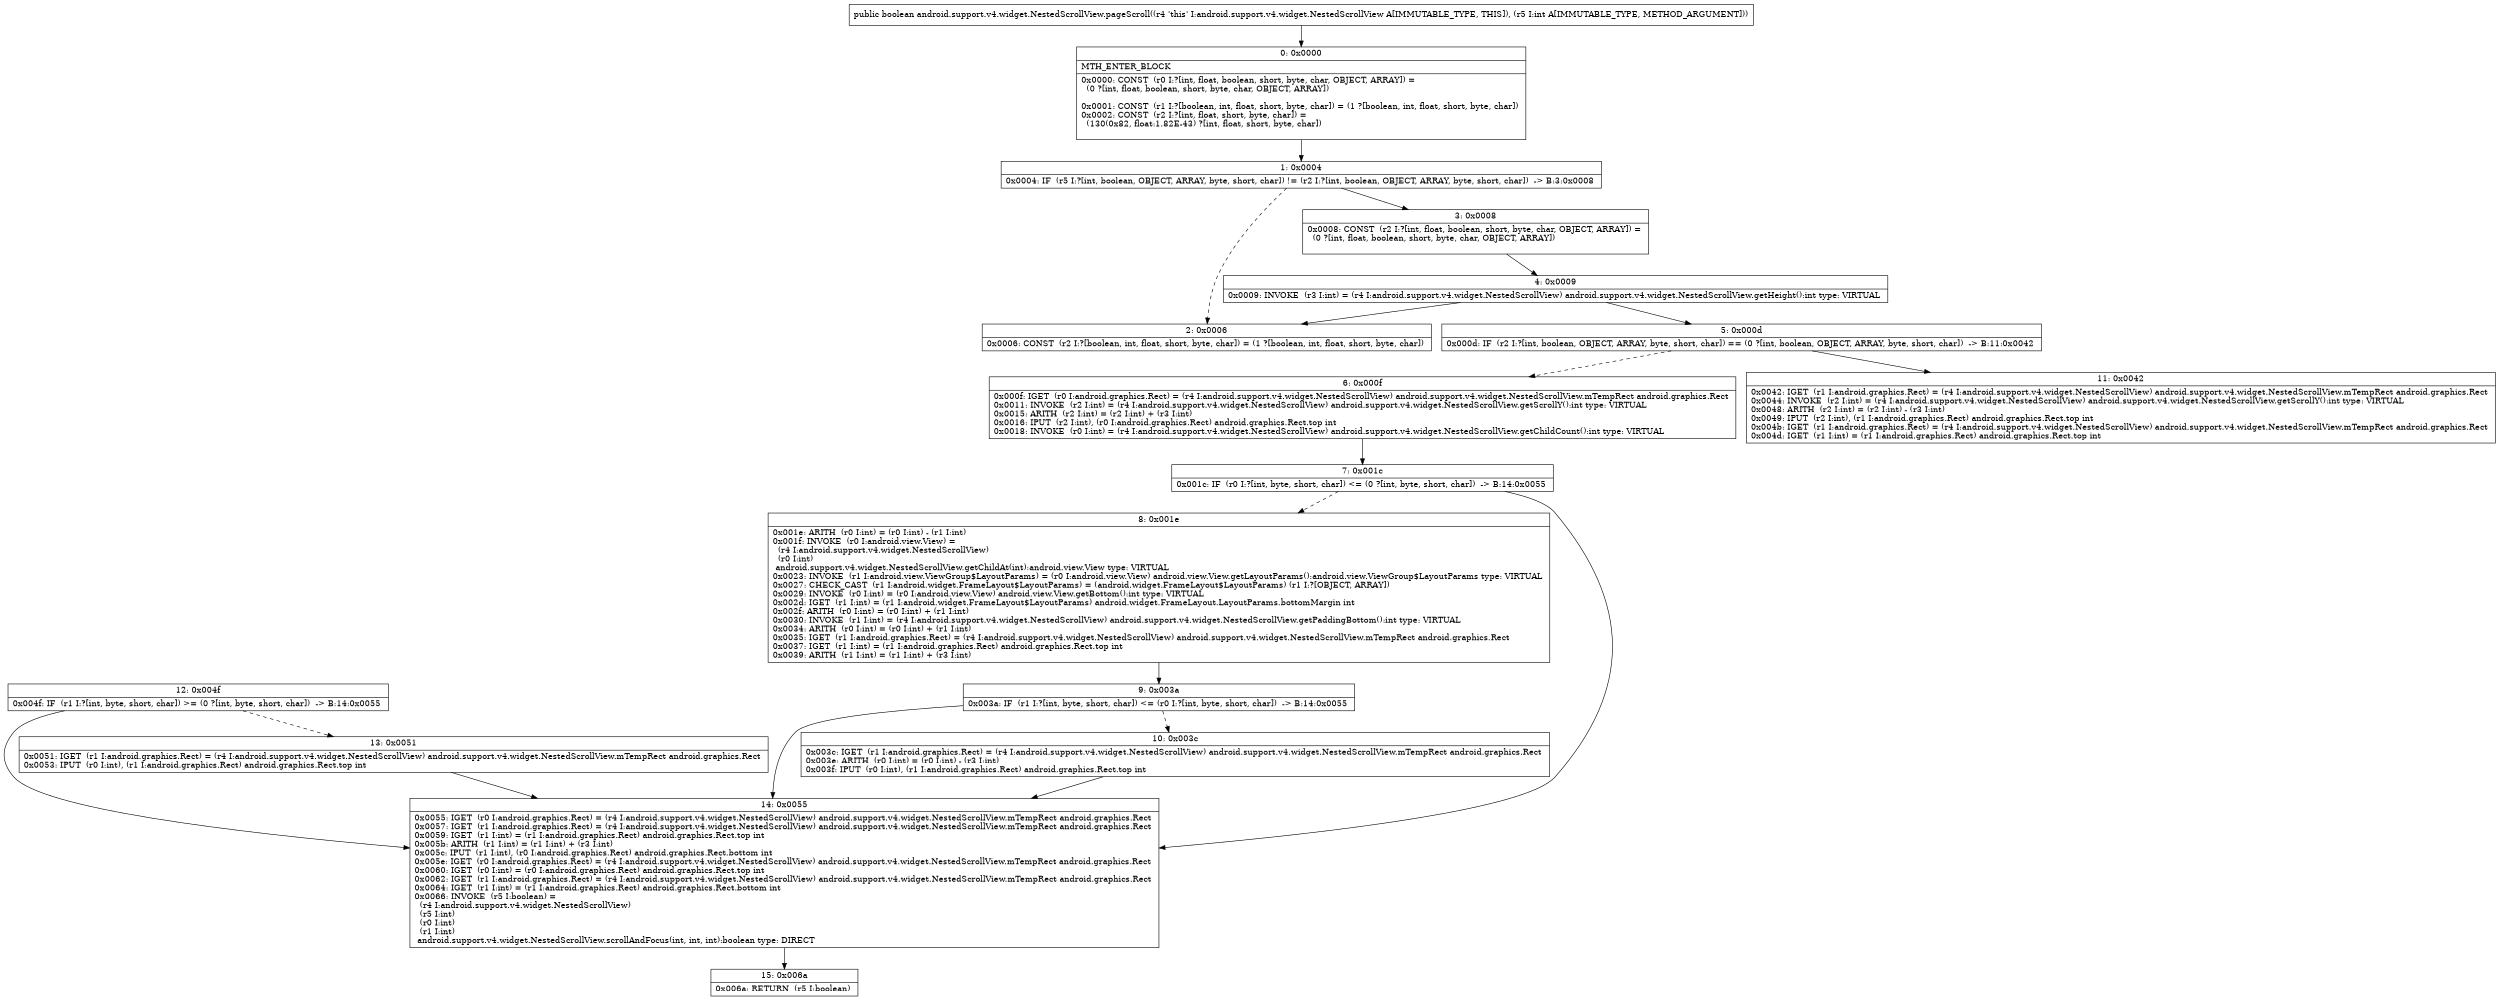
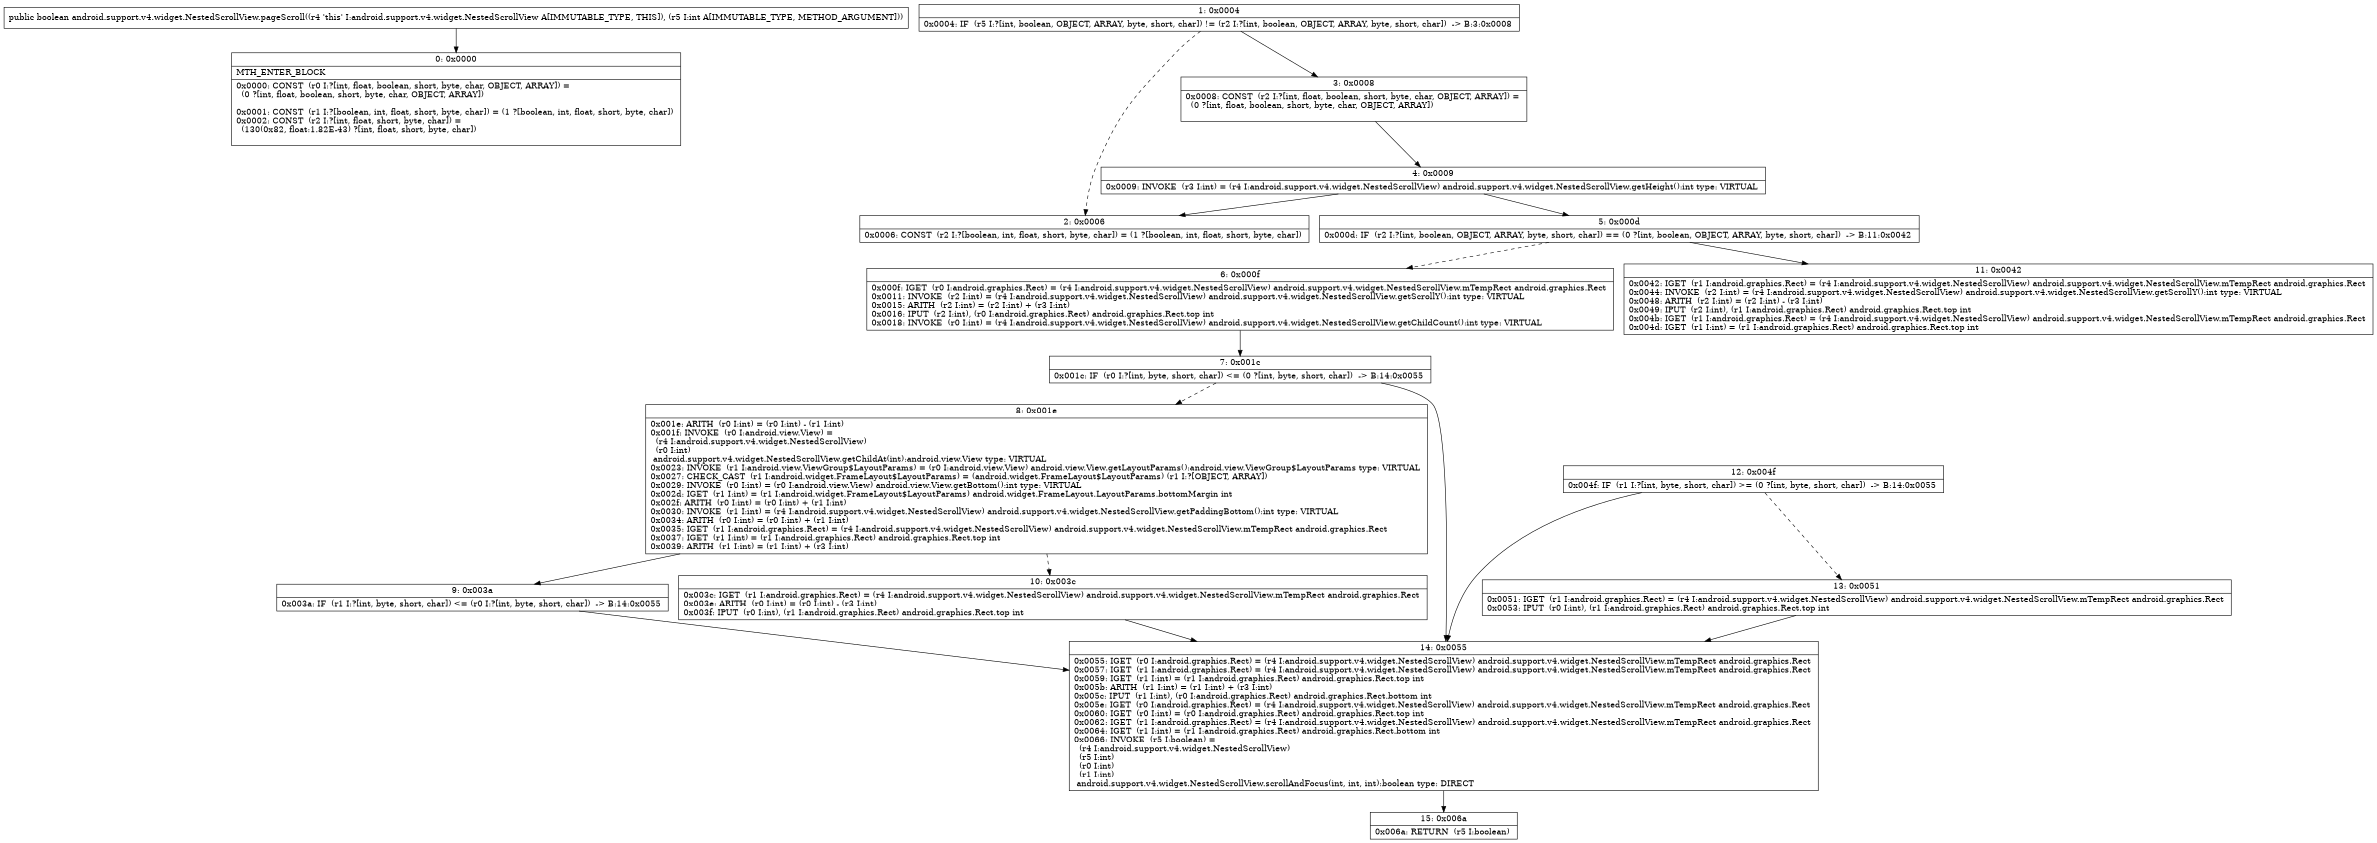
edge "0: 0x0000" -> "1: 0x0004": removed
edge "9: 0x003a" -> "10: 0x003c": now "8: 0x001e" -> "10: 0x003c"
